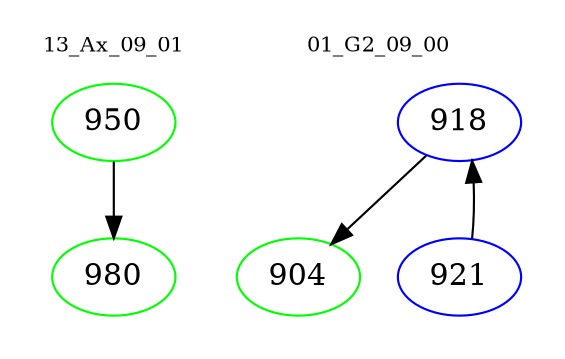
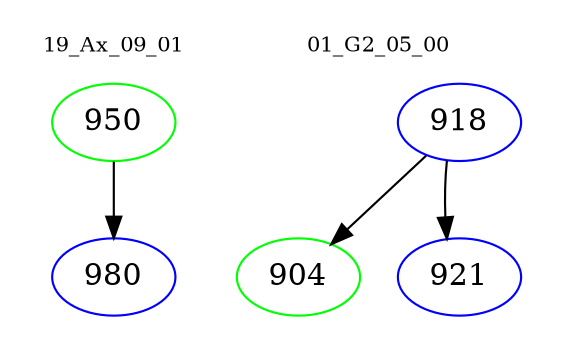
cluster "13_Ax_09_01": label "13_Ax_09_01" -> "19_Ax_09_01"
cluster "01_G2_09_00": label "01_G2_09_00" -> "01_G2_05_00"
edge "921" -> "918": reversed
node "980": color green -> blue
